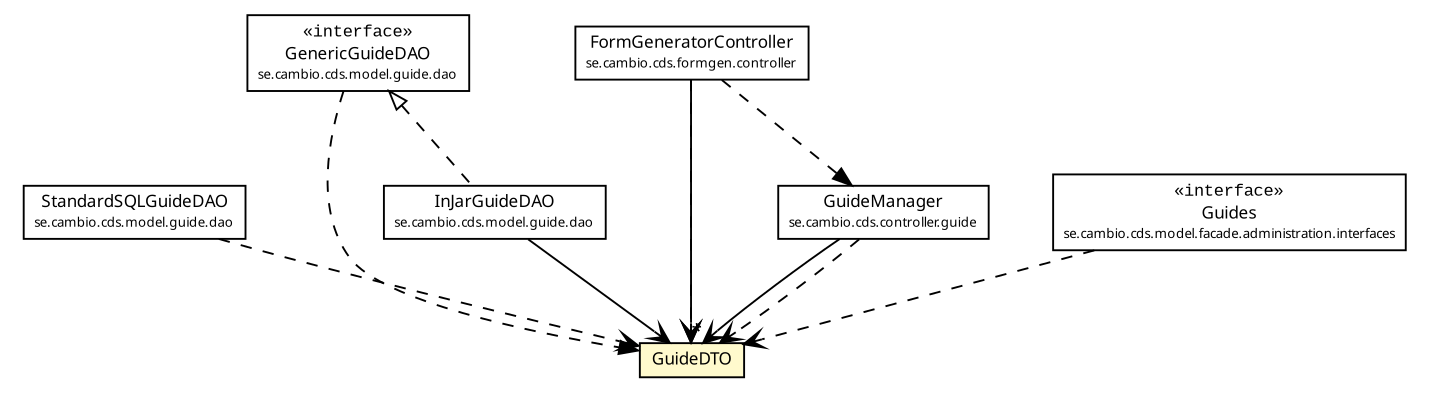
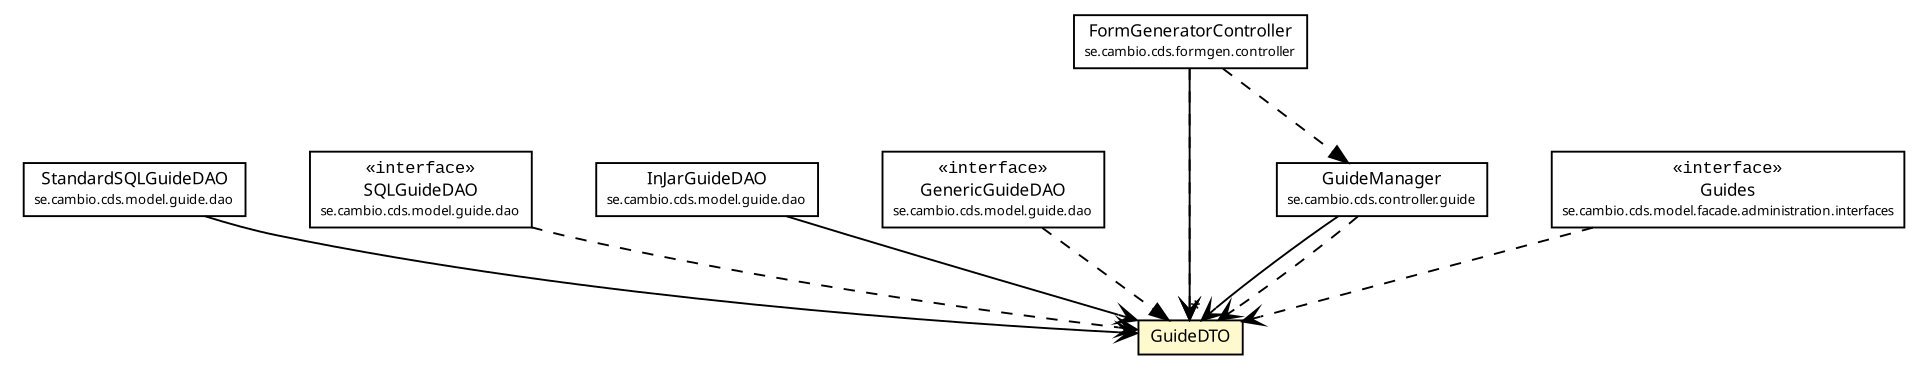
edge "InJarGuideDAO" -> "GenericGuideDAO": removed
node "SQLGuideDAO": added
edge "StandardSQLGuideDAO" -> "GuideDTO": style dashed -> solid
